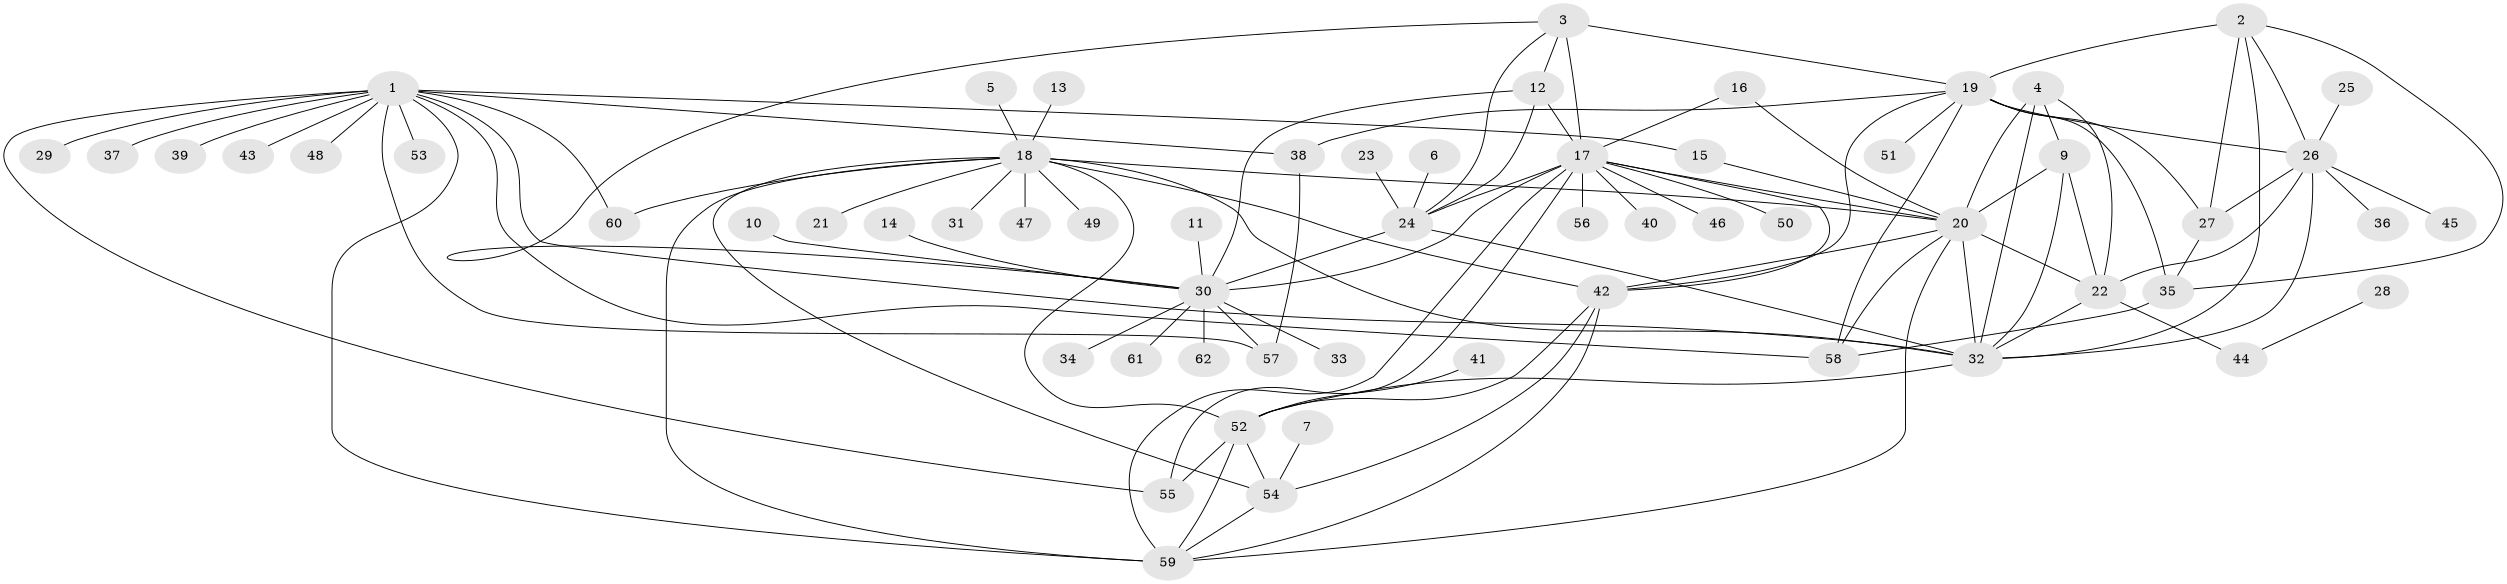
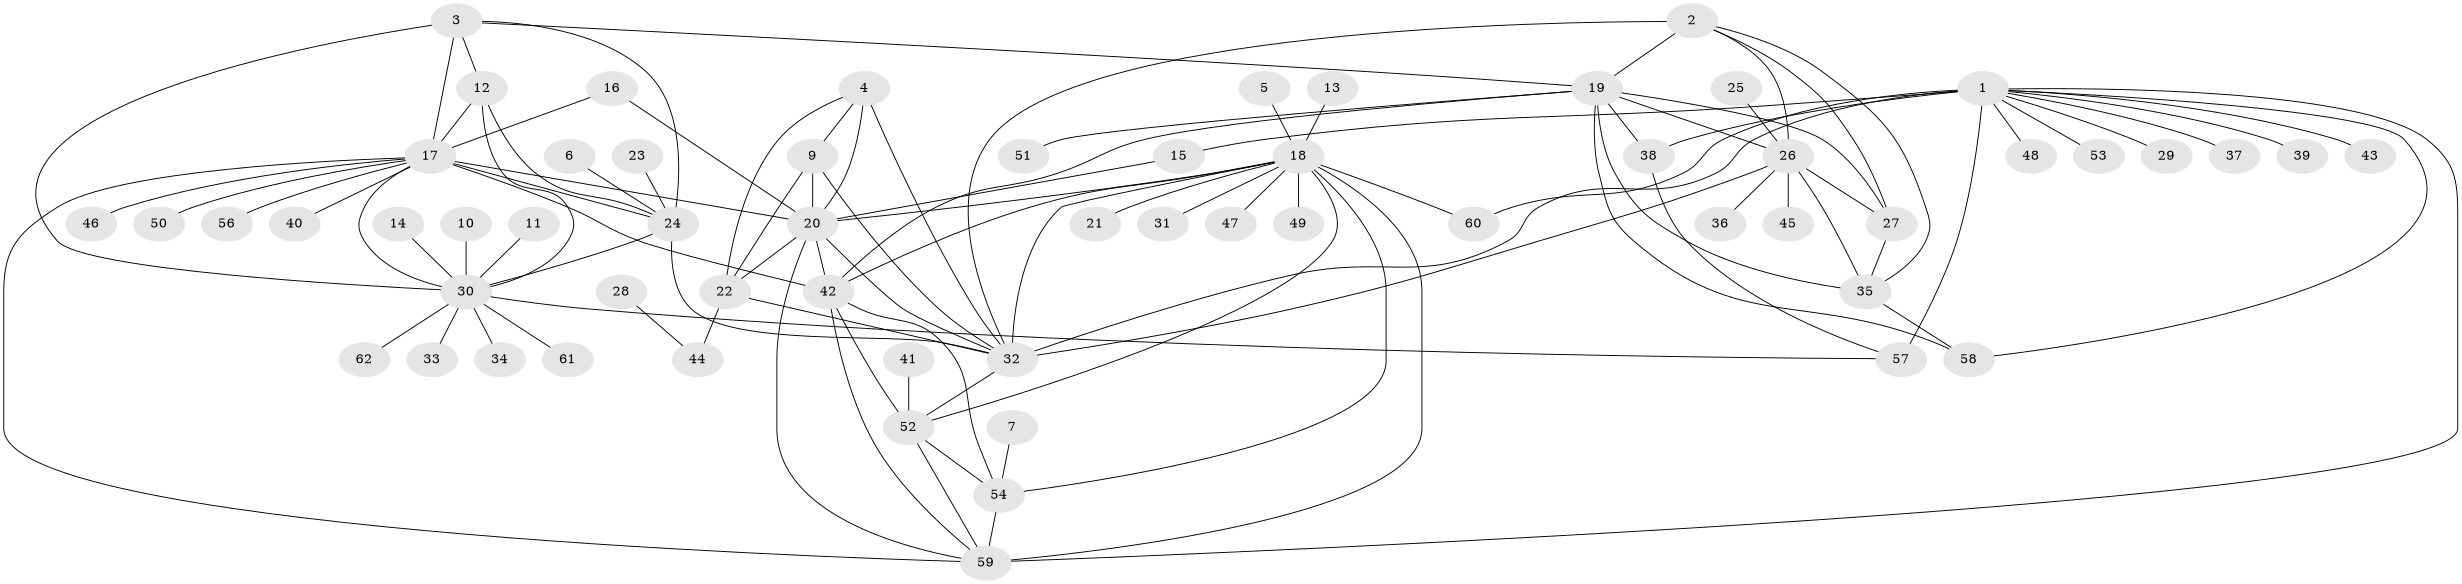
edge "26" -- "22": now "26" -- "35"
edge "20" -- "58": removed
node "55": removed
